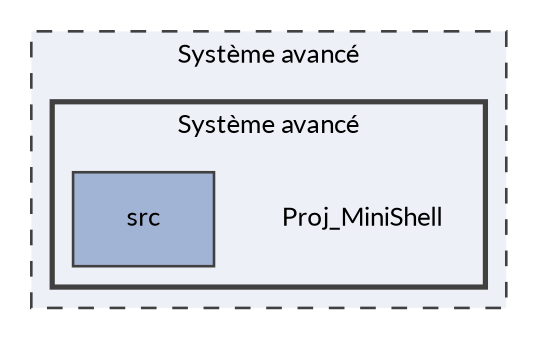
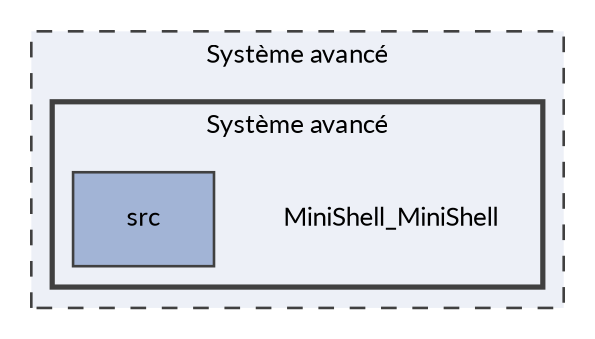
node "Proj_MiniShell": label "Proj_MiniShell" -> "MiniShell_MiniShell"
